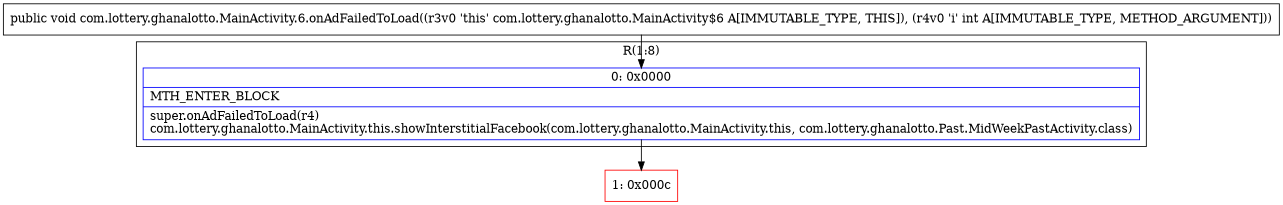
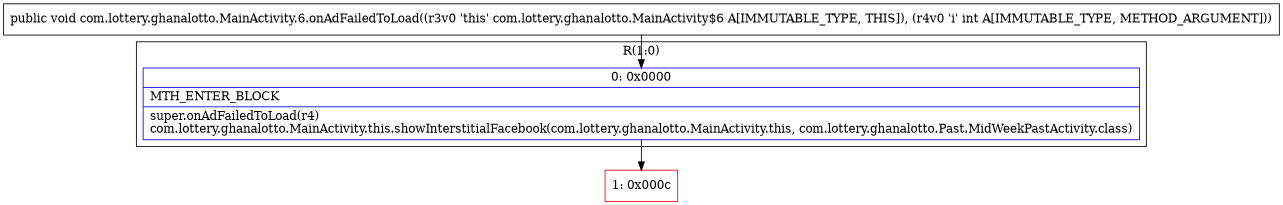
cluster "R(1:8)": label "R(1:8)" -> "R(1:0)"
